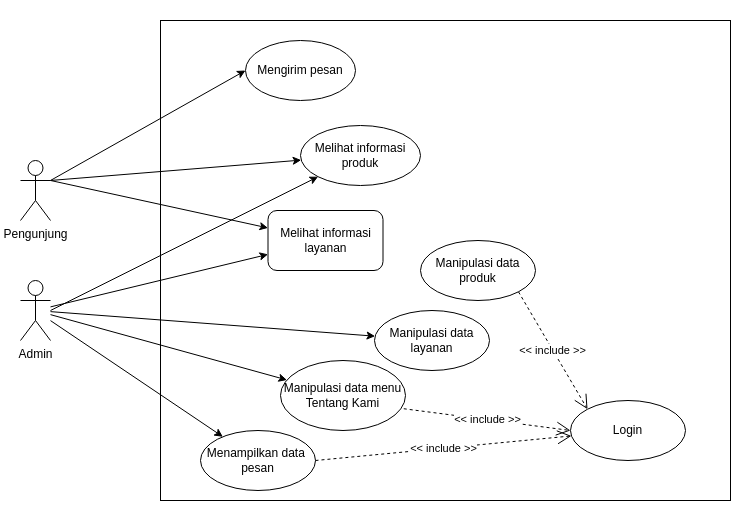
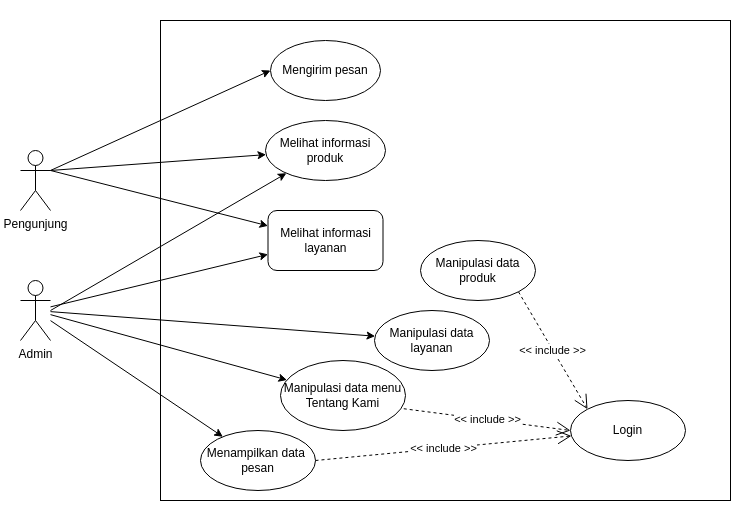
node "Mengirim pesan": moved (301, 71) -> (326, 71)
node "Melihat informasi produk": moved (361, 156) -> (326, 151)
node "Pengunjung": moved (36, 191) -> (36, 181)
